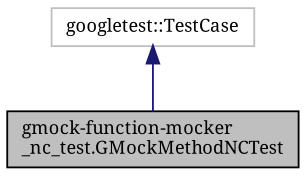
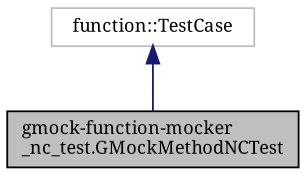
node "googletest::TestCase": label "googletest::TestCase" -> "function::TestCase"
